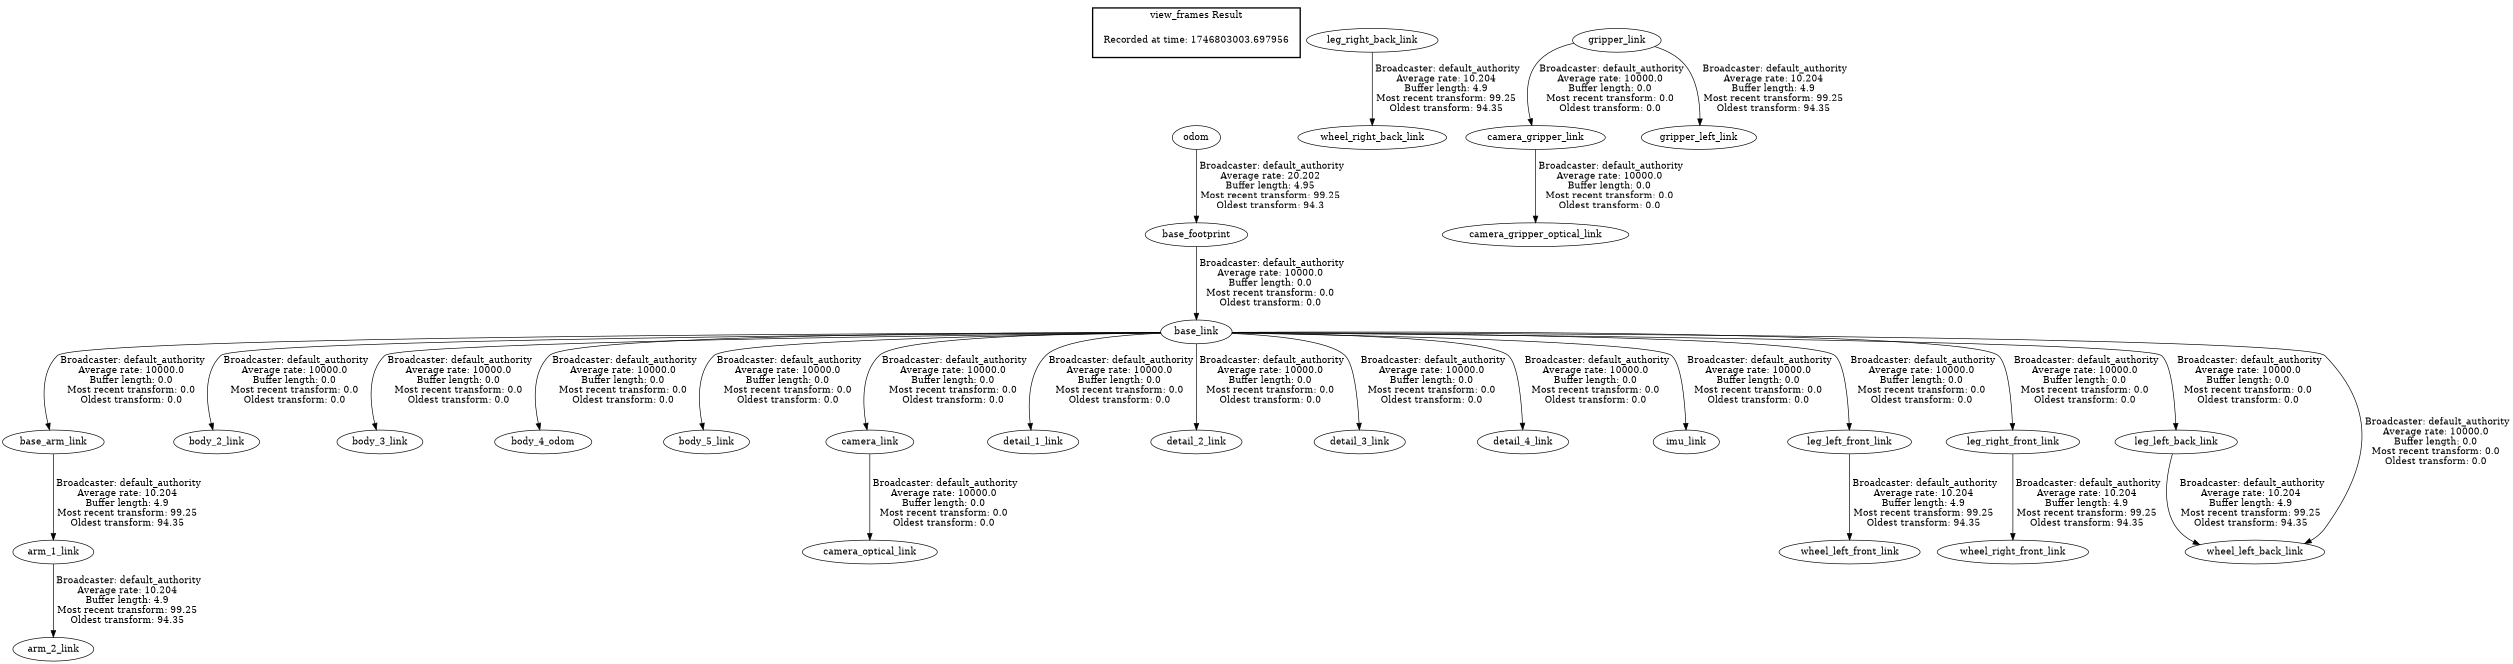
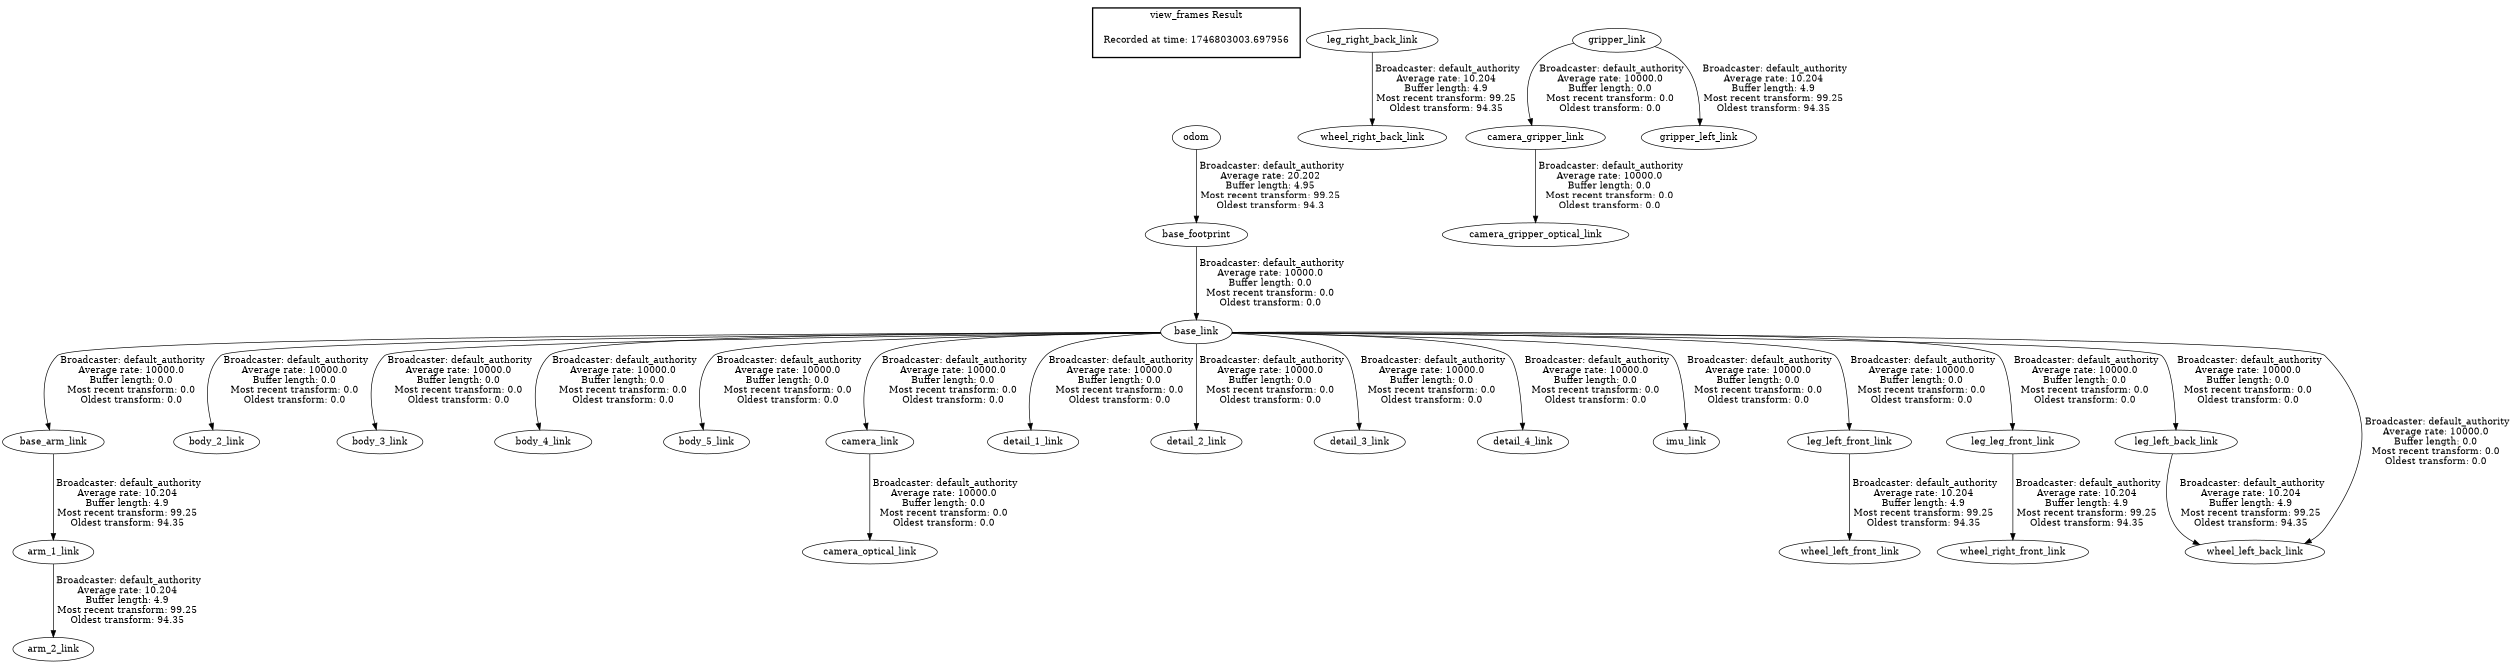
node "body_4_odom": label "body_4_odom" -> "body_4_link"
node "leg_right_front_link": label "leg_right_front_link" -> "leg_leg_front_link"
